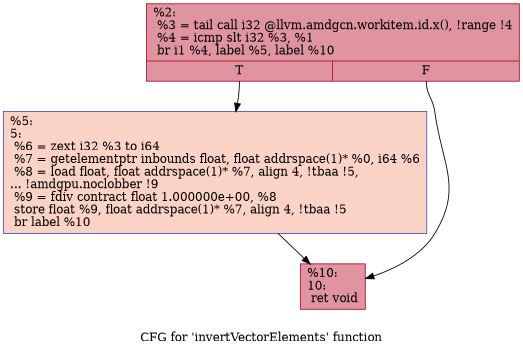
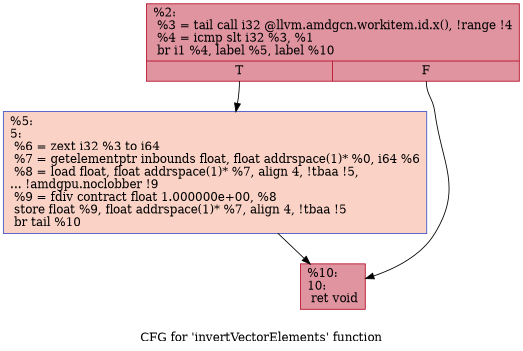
node "%5:": text "br label %10" -> "br tail %10"
